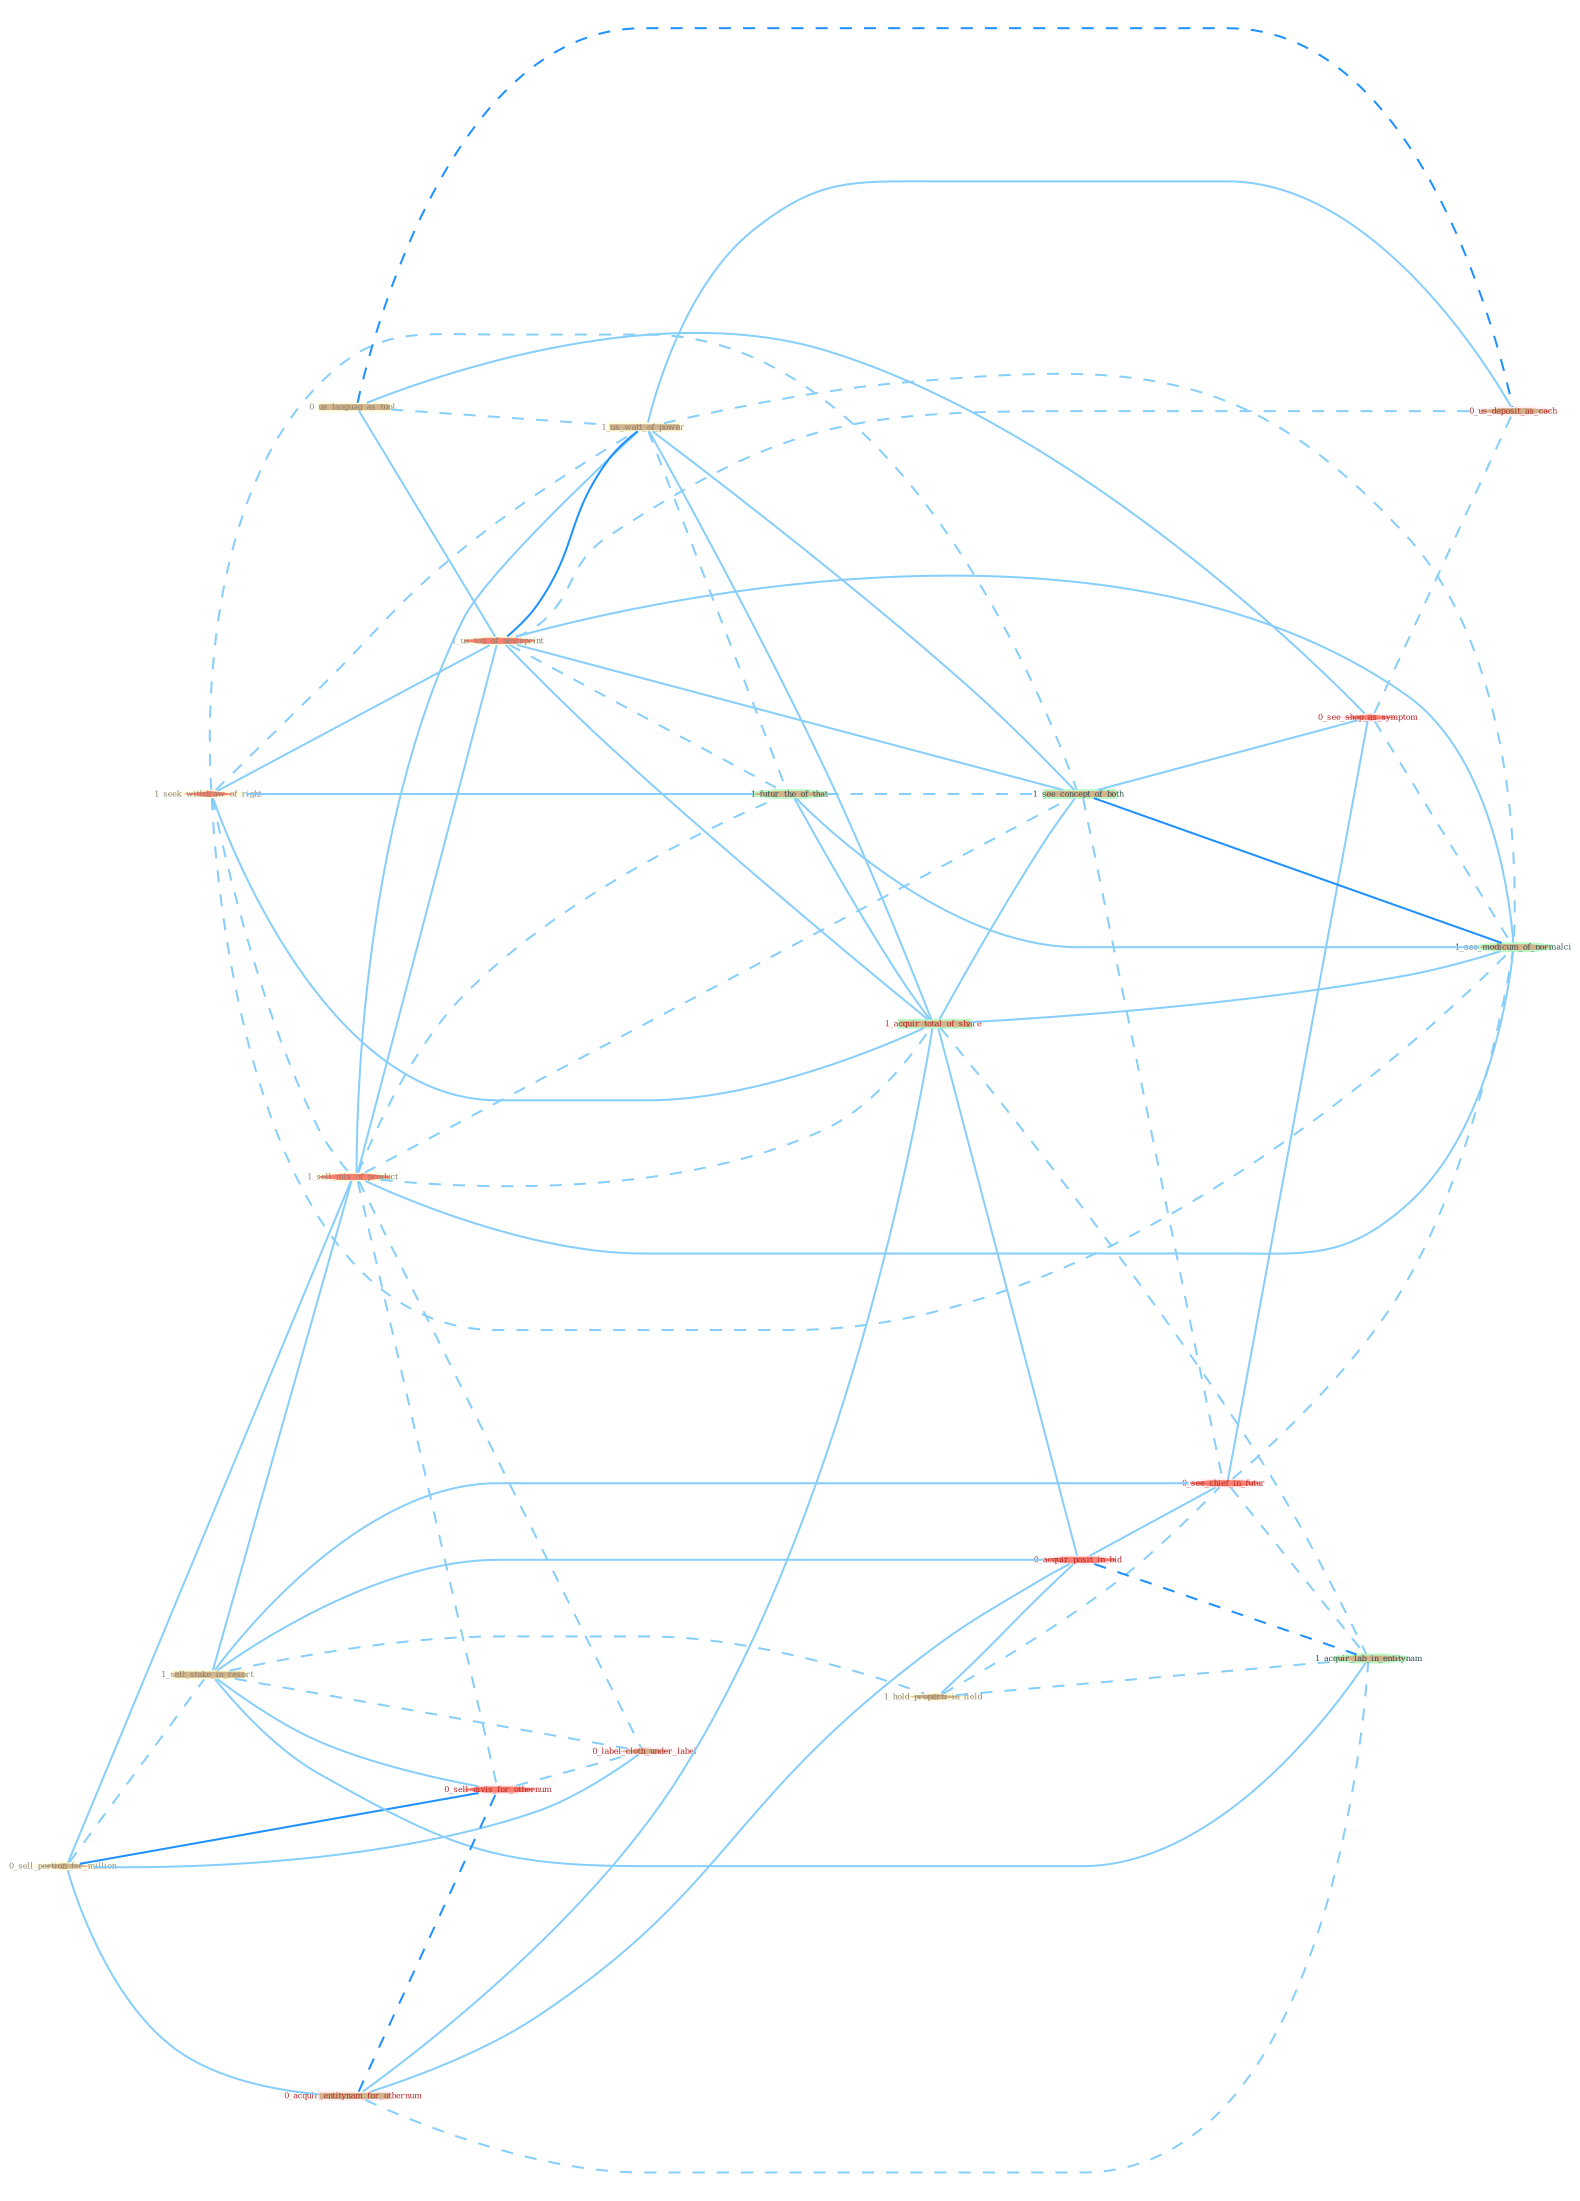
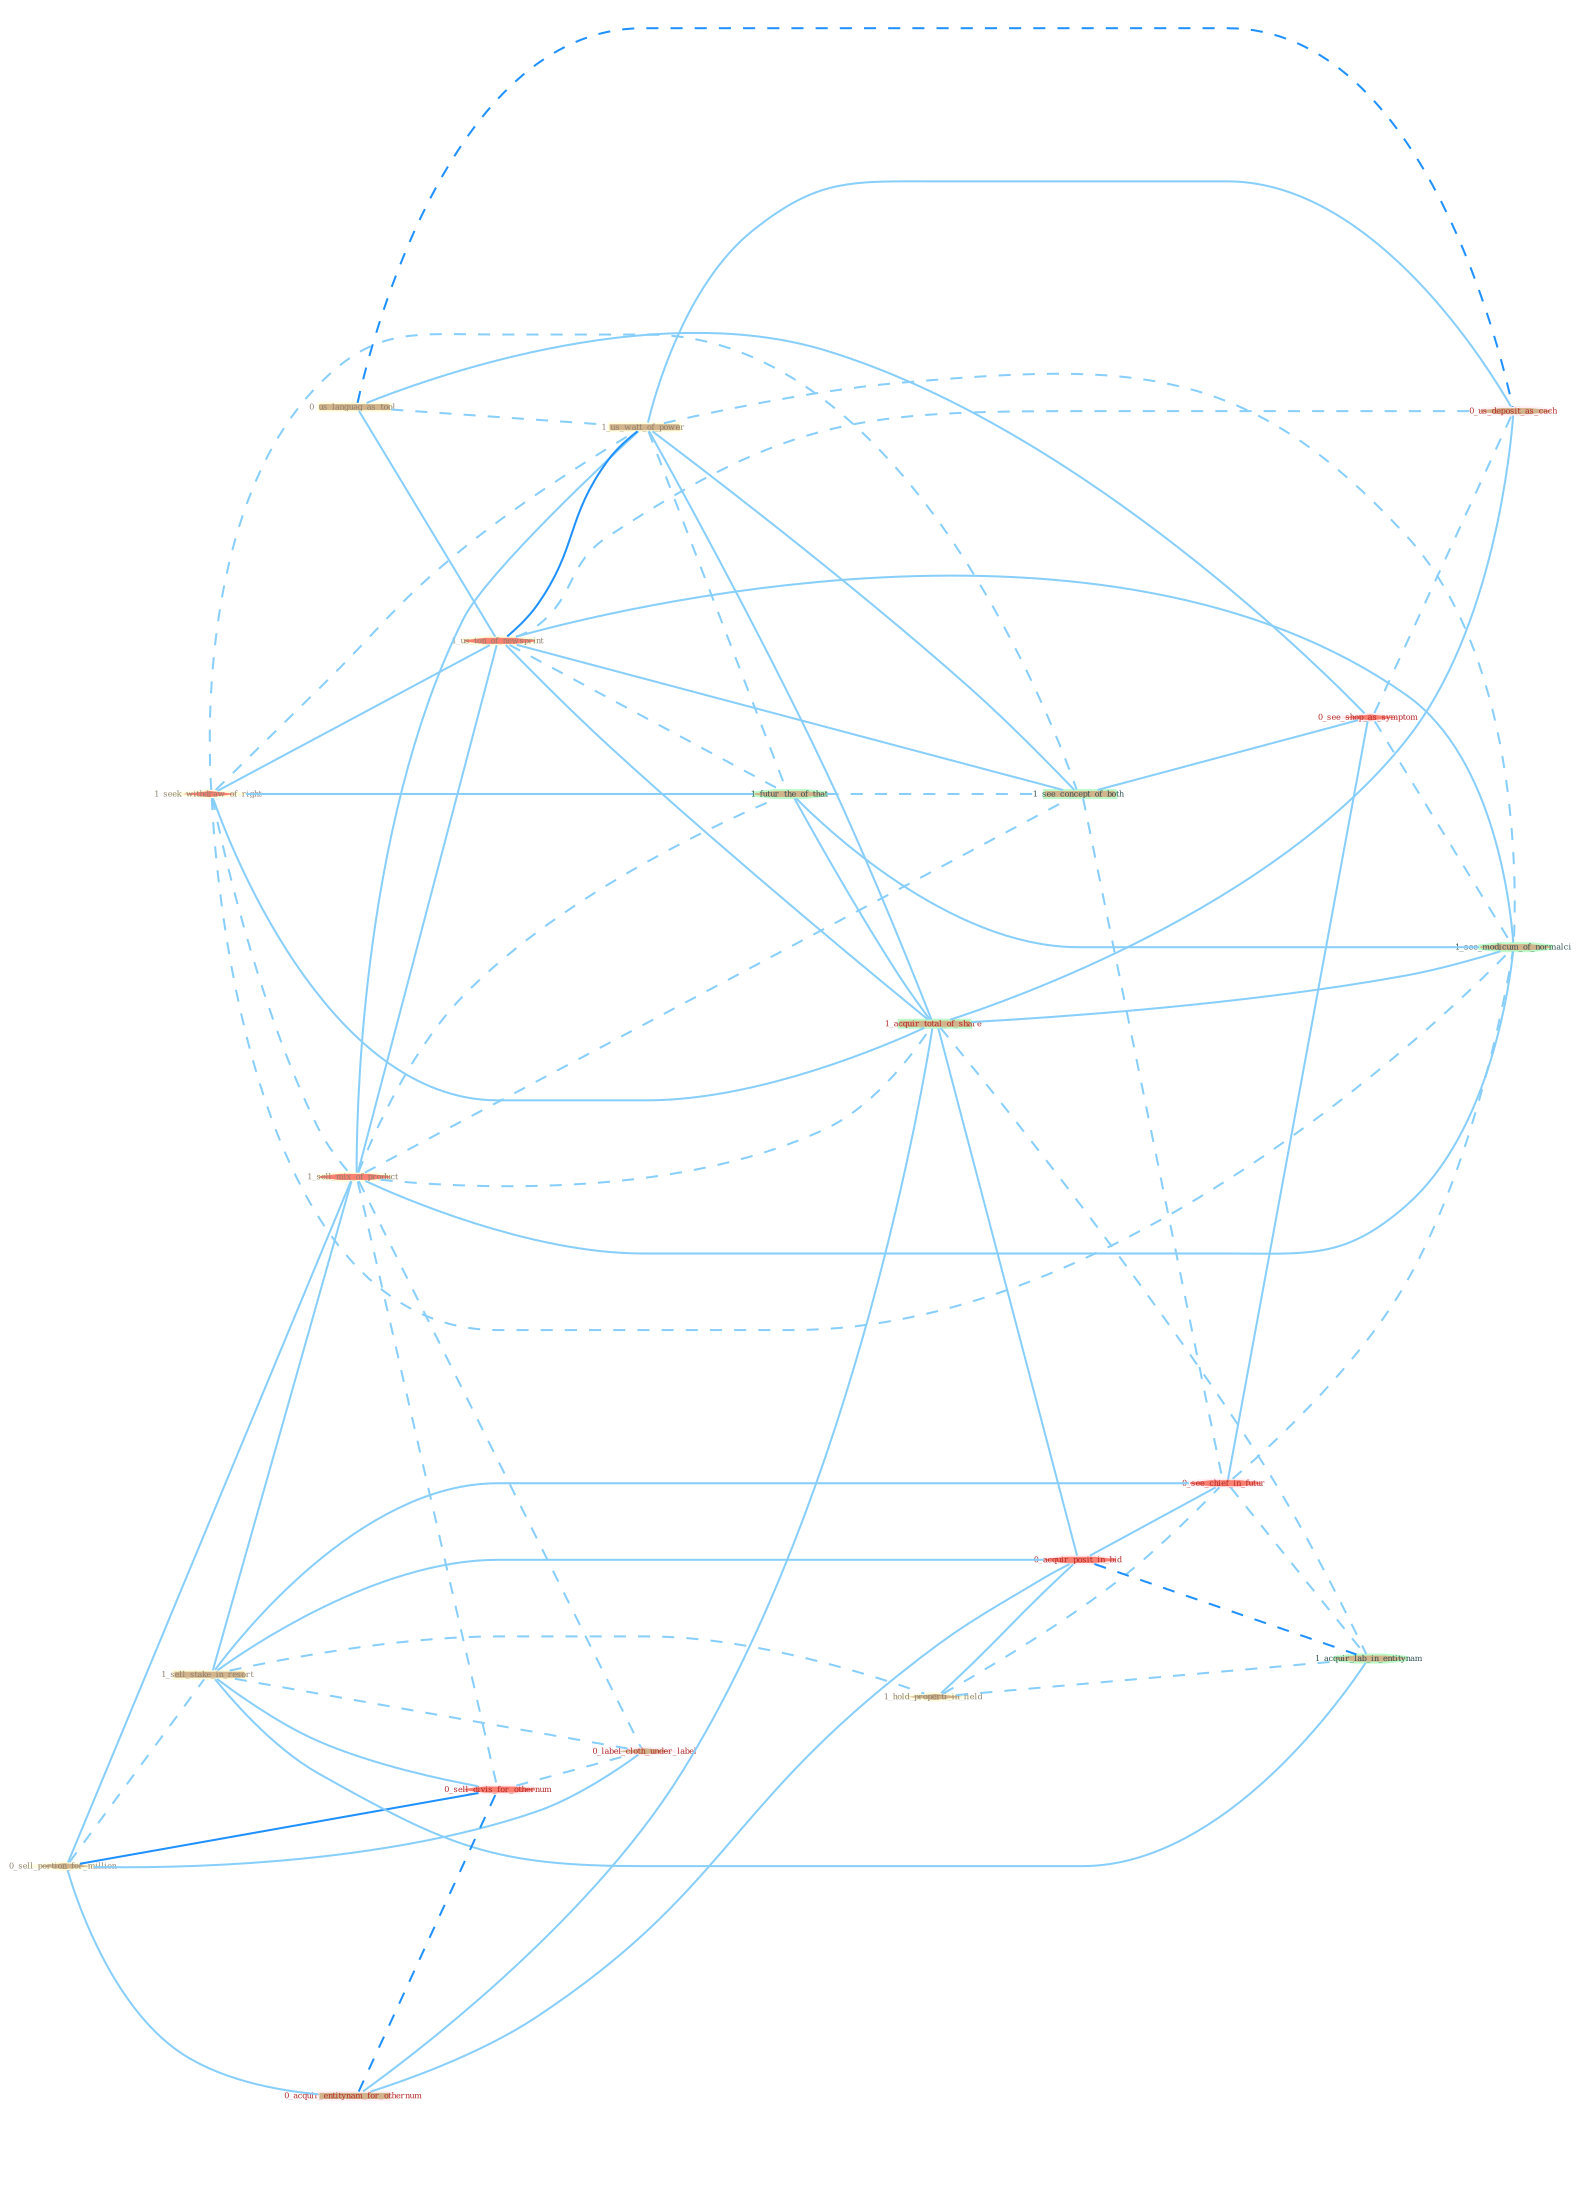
edge "1_see_concept_of_both" -- "1_see_modicum_of_normalci": removed
edge "1_see_concept_of_both" -- "1_acquir_total_of_share": now "0_us_deposit_as_cach" -- "1_acquir_total_of_share"
edge "1_acquir_lab_in_entitynam" -- "0_acquir_entitynam_for_othernum": removed
